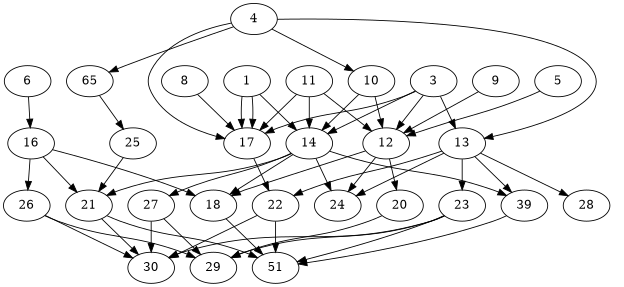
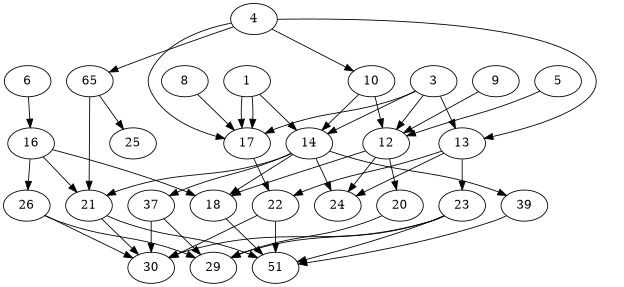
node "11": removed
edge "13" -> "39": removed
edge "25" -> "21": now "65" -> "21"
node "27": label "27" -> "37"
node "28": removed
